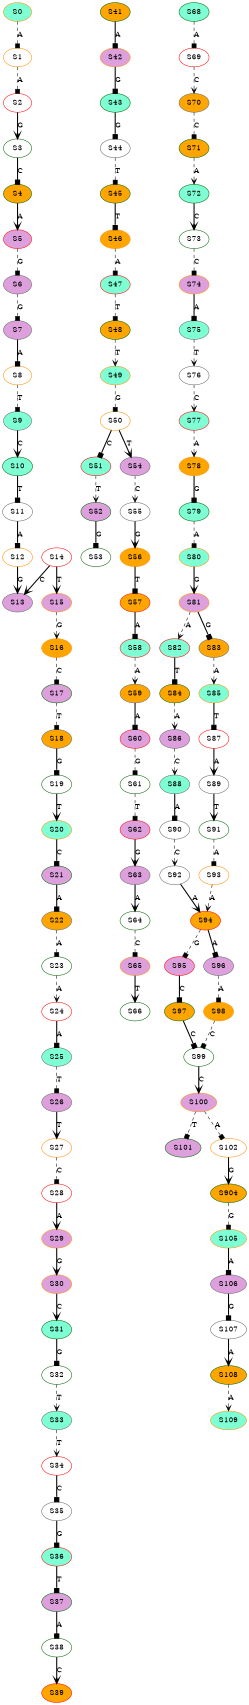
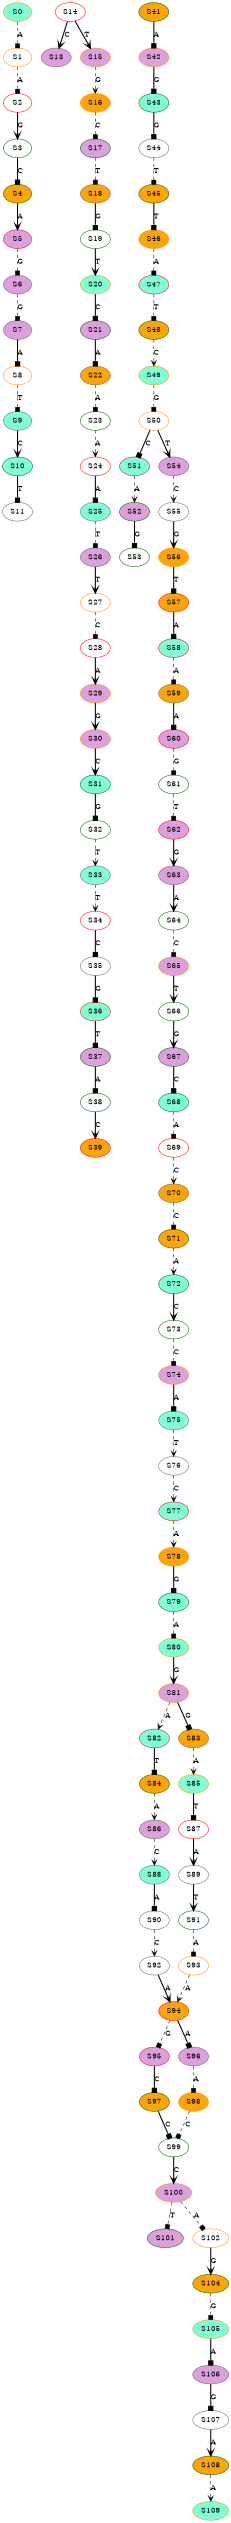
edge "S48" -> "S49": label "T" -> "C"
edge "S51" -> "S52": label "T" -> "A"
node "S12": removed
edge "S58" -> "S59": arrowhead vee -> box
node "S67": added
node "S904": label "S904" -> "S104"
